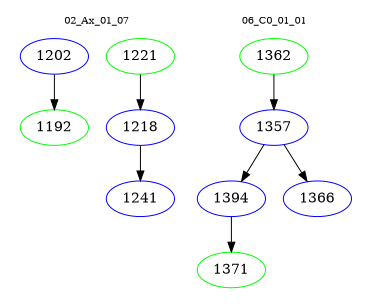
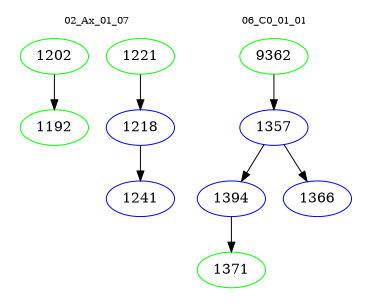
node "1202": color blue -> green
node "1362": label "1362" -> "9362"
